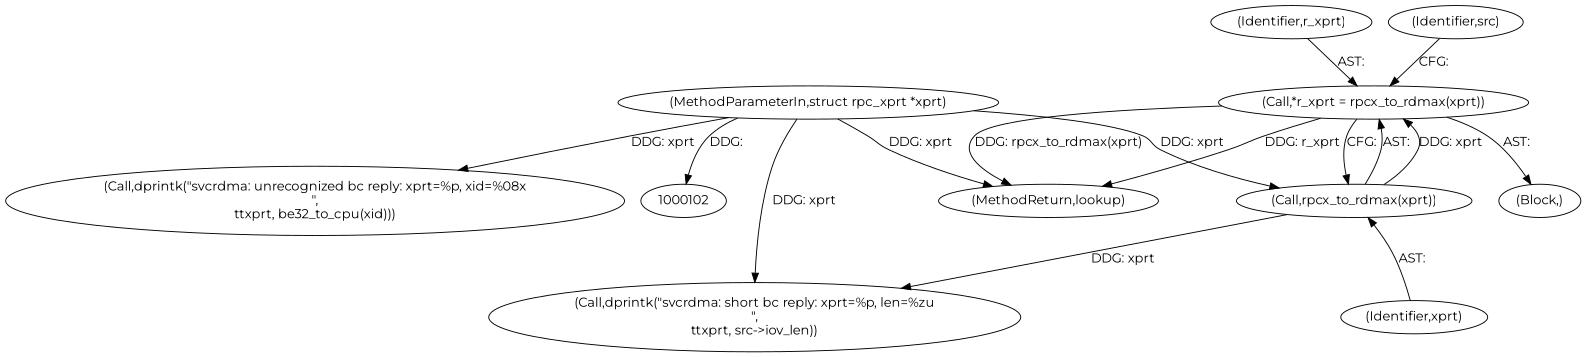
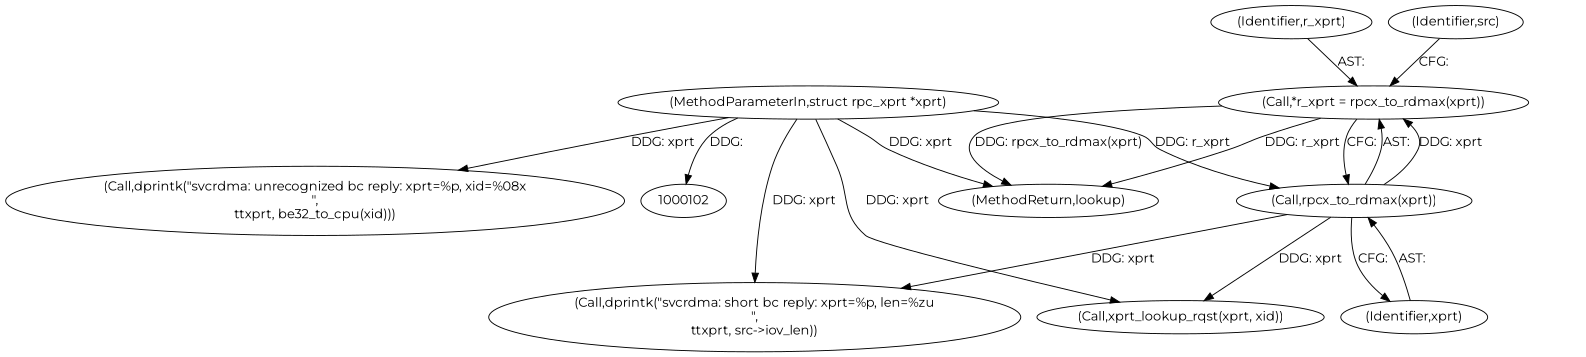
edge "(MethodParameterIn,struct rpc_xprt *xprt)" -> "(Call,rpcx_to_rdmax(xprt))": label "DDG: xprt" -> "DDG: r_xprt"
node "(Block,)": removed
edge "(Call,rpcx_to_rdmax(xprt))" -> "(Identifier,xprt)": added, label "CFG:"
node "(Call,xprt_lookup_rqst(xprt, xid))": added
